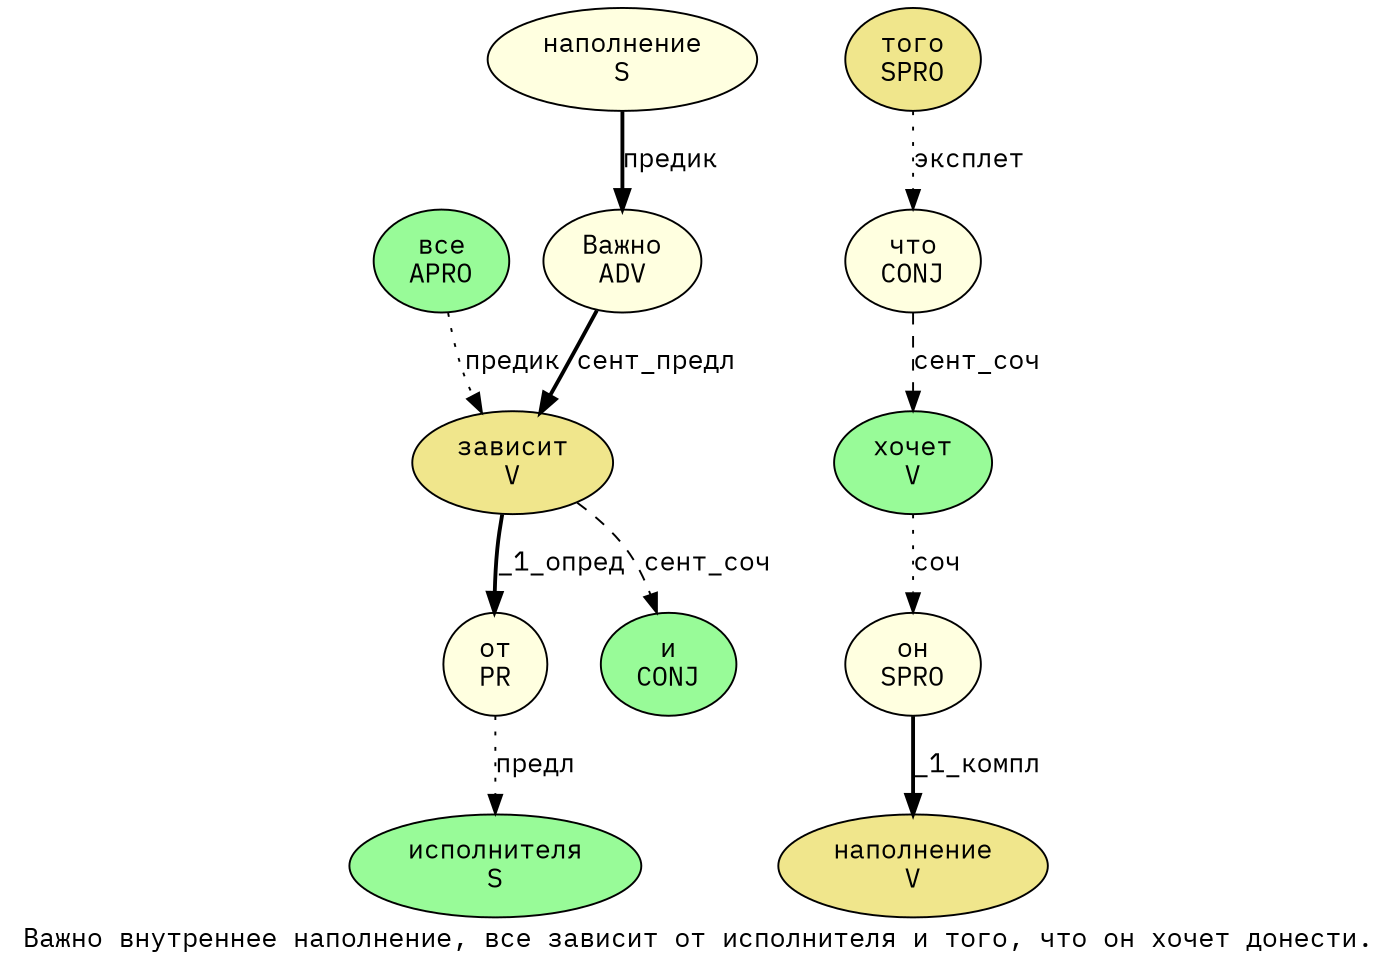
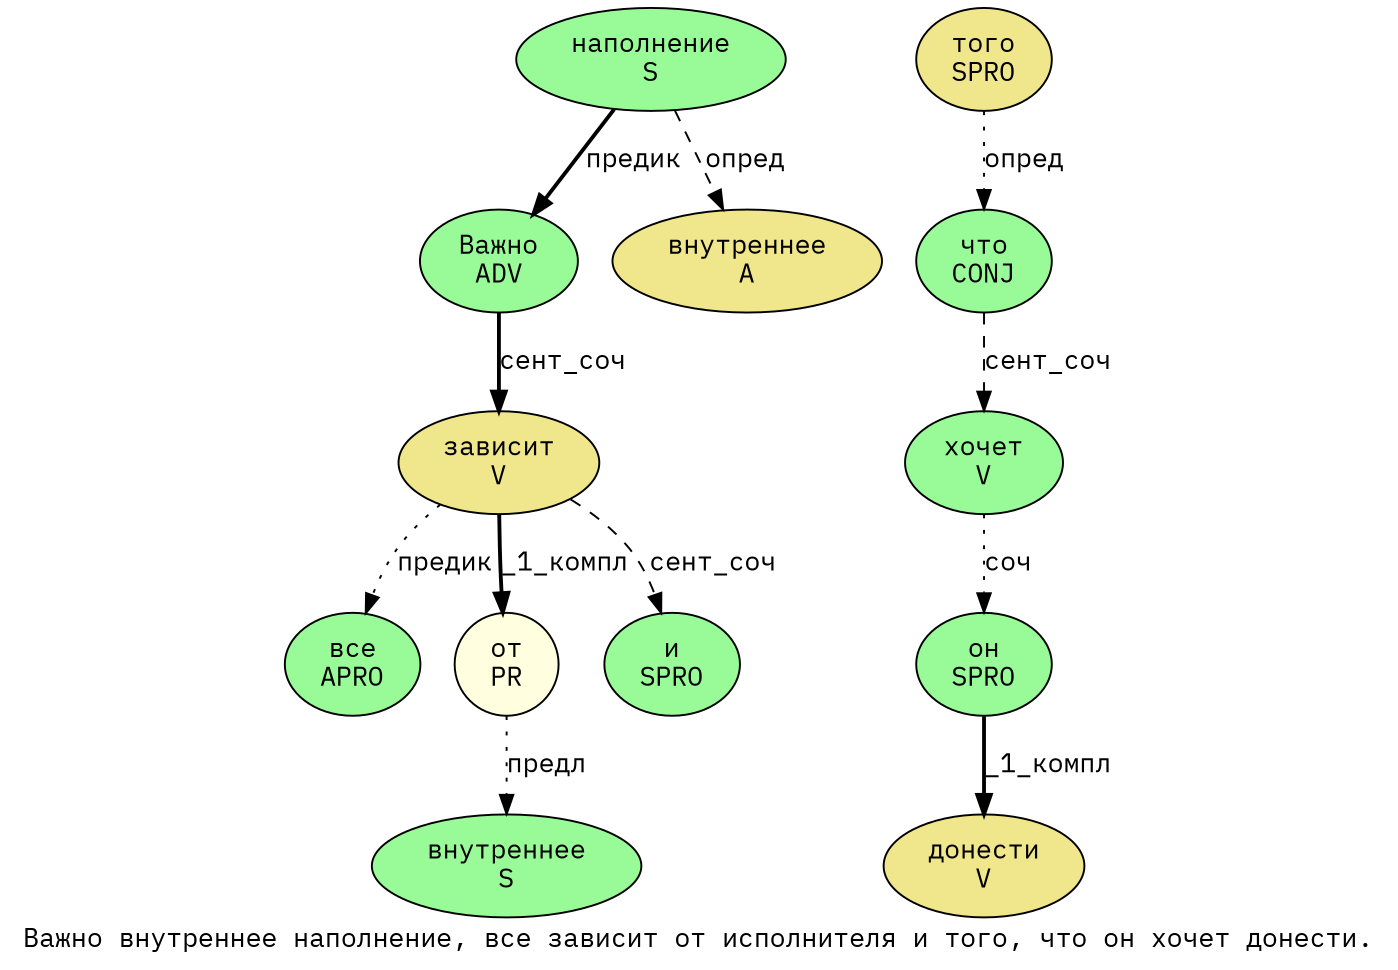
node "наполнение S": fillcolor lightyellow -> palegreen
edge "того SPRO" -> "что CONJ": label "эксплет" -> "опред"
node "Важно ADV": fillcolor lightyellow -> palegreen
node "внутреннее A": added
node "что CONJ": fillcolor lightyellow -> palegreen
edge "все APRO" -> "зависит V": reversed
edge "Важно ADV" -> "зависит V": label "сент_предл" -> "сент_соч"
edge "зависит V" -> "от PR": label "_1_опред" -> "_1_компл"
node "и CONJ": label "и CONJ" -> "и SPRO"
node "он SPRO": fillcolor lightyellow -> palegreen
node "исполнителя S": label "исполнителя S" -> "внутреннее S"
node "наполнение V": label "наполнение V" -> "донести V"
